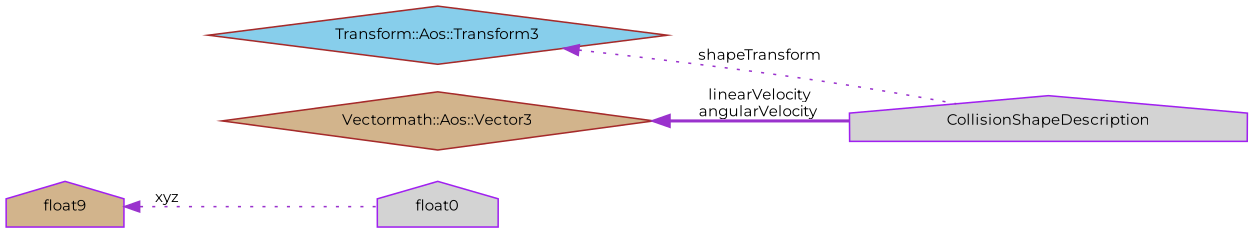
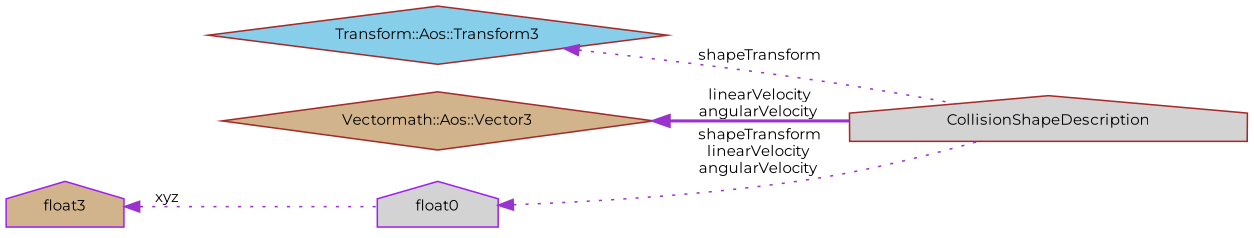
node "CollisionShapeDescription": color purple -> brown
edge "CollisionShapeDescription" -> "float0": added, label "shapeTransform linearVelocity angularVelocity"
node "float9": label "float9" -> "float3"
